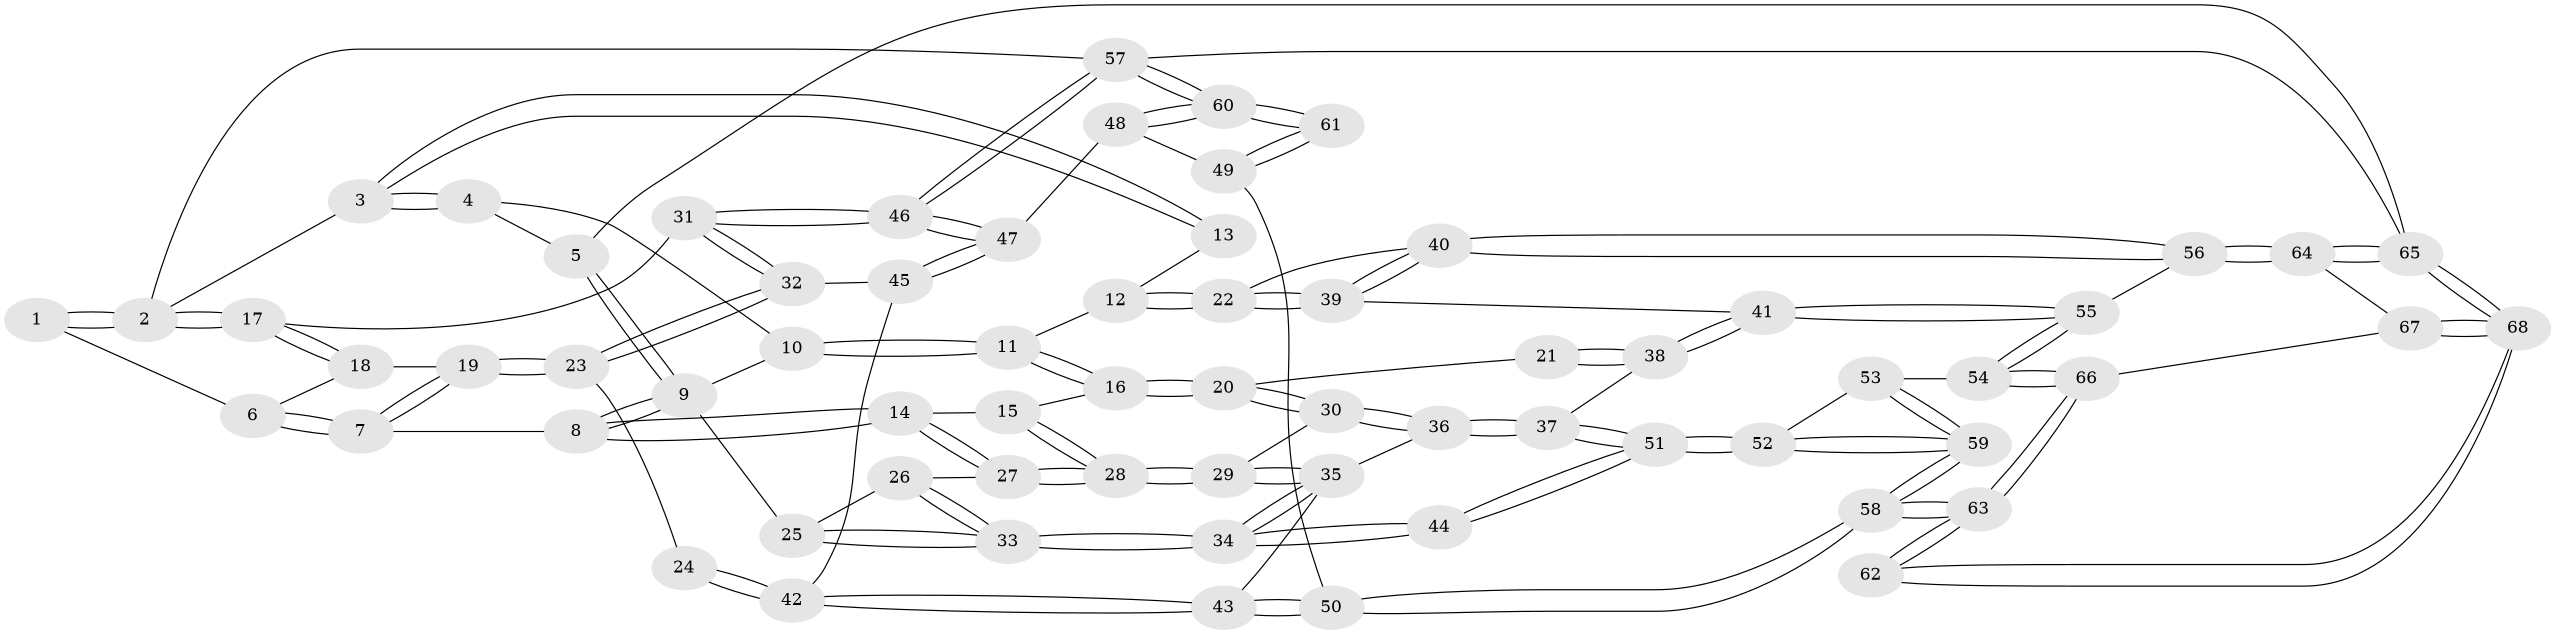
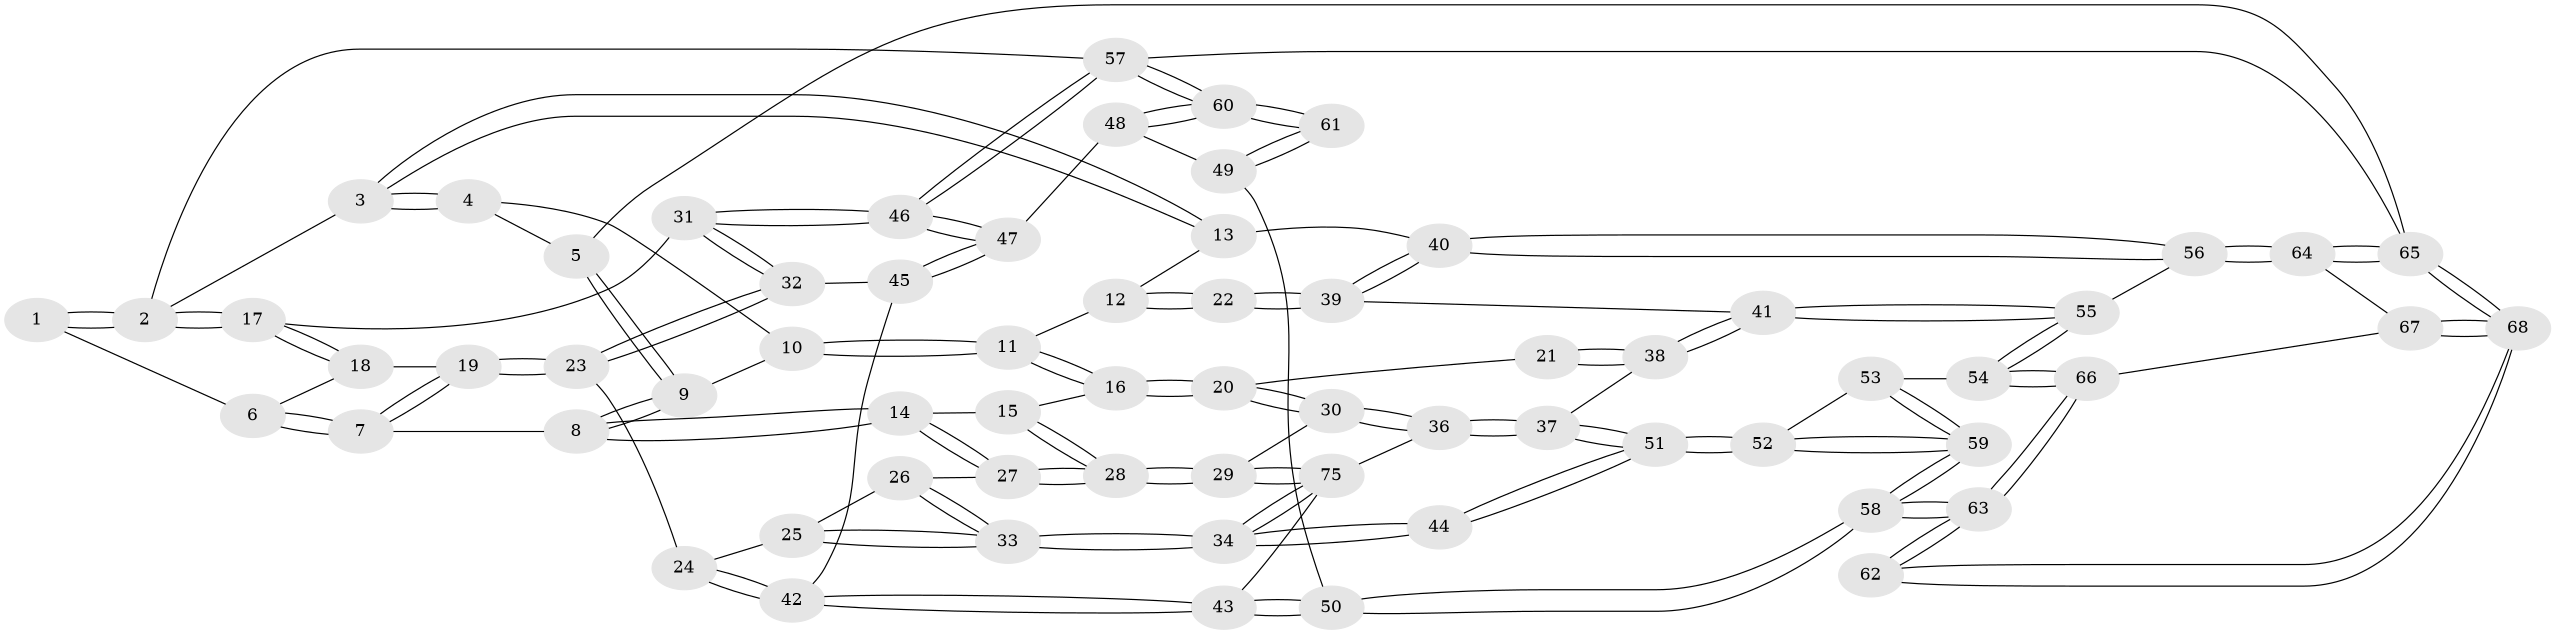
edge "40" -- "22": now "40" -- "13"
edge "9" -- "25": now "24" -- "25"
node "35": label "35" -> "75"
